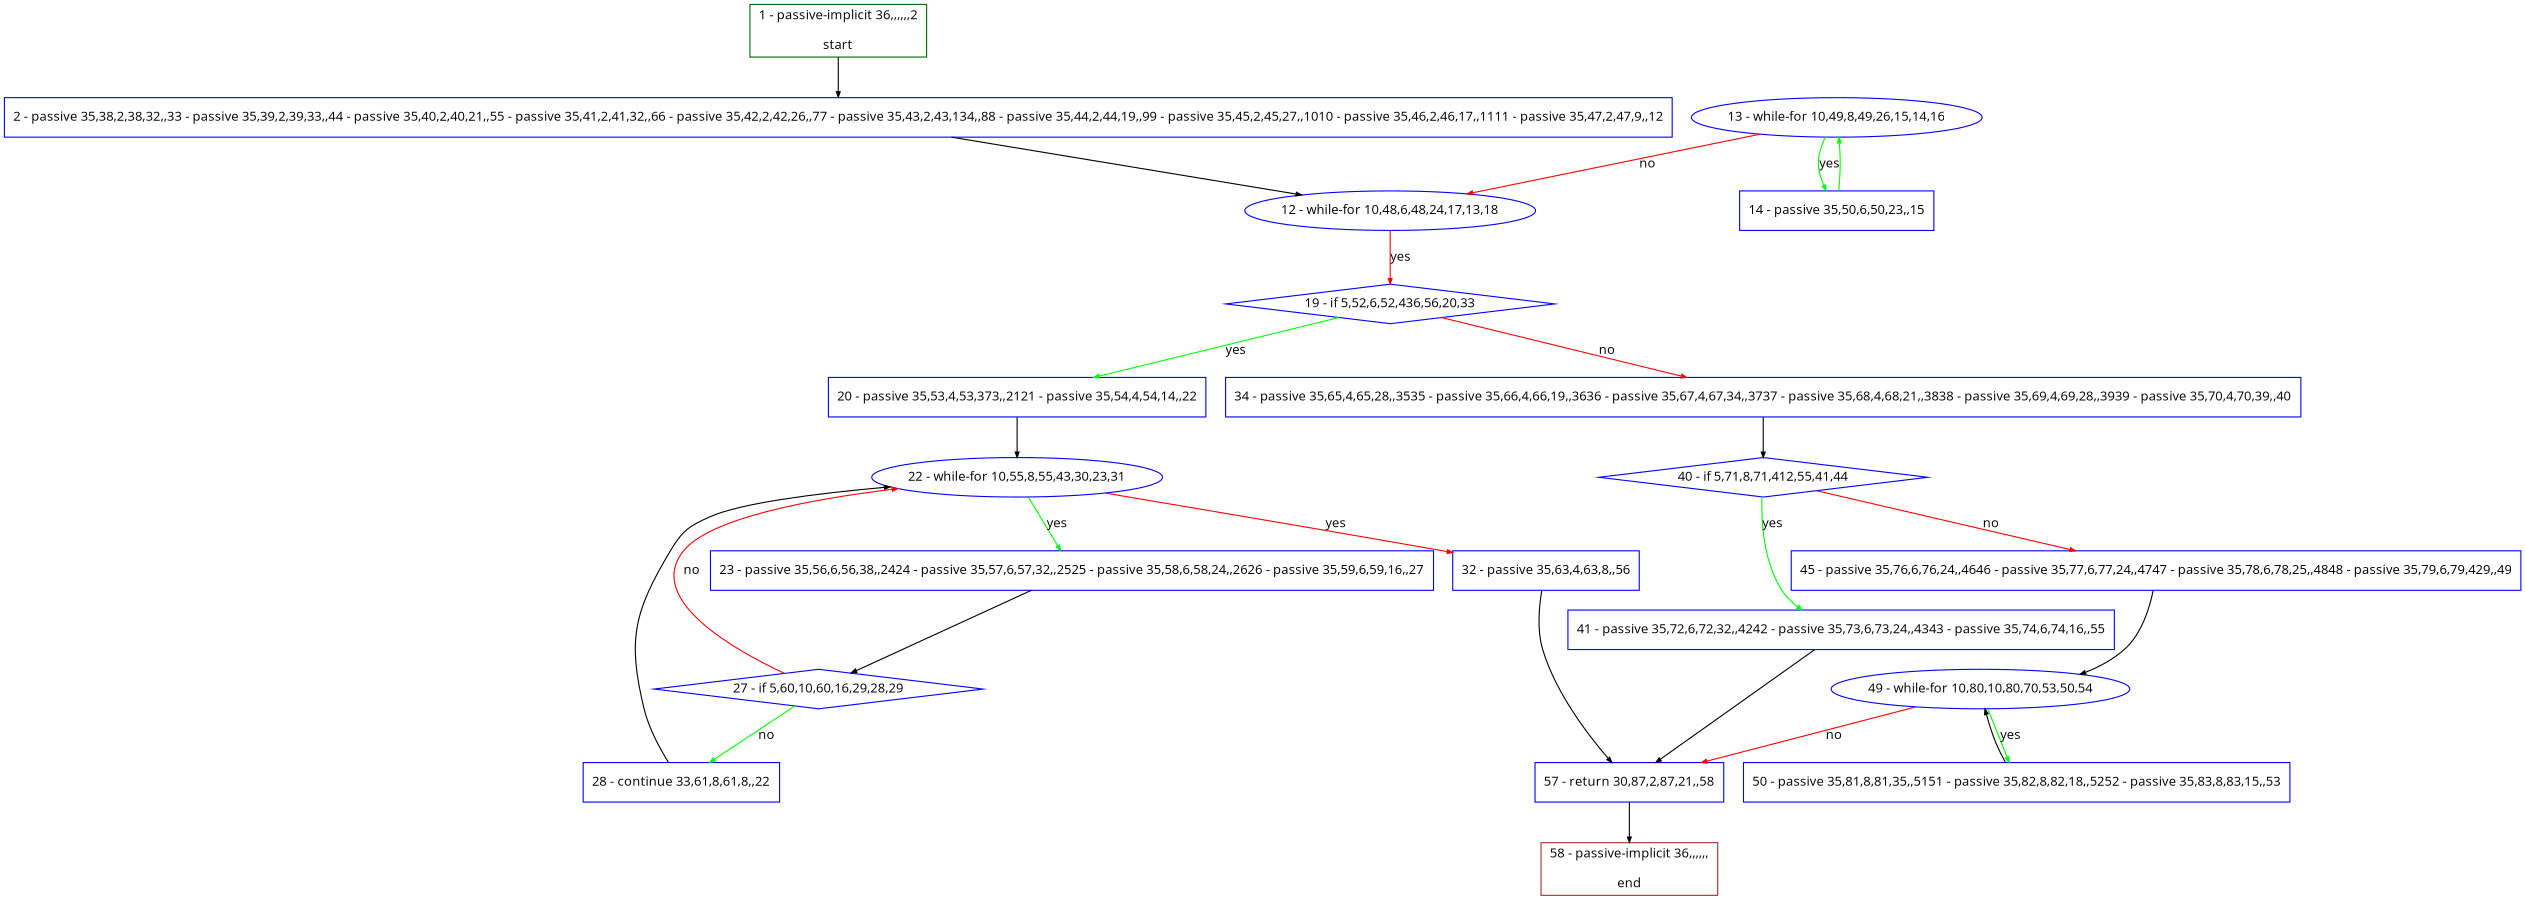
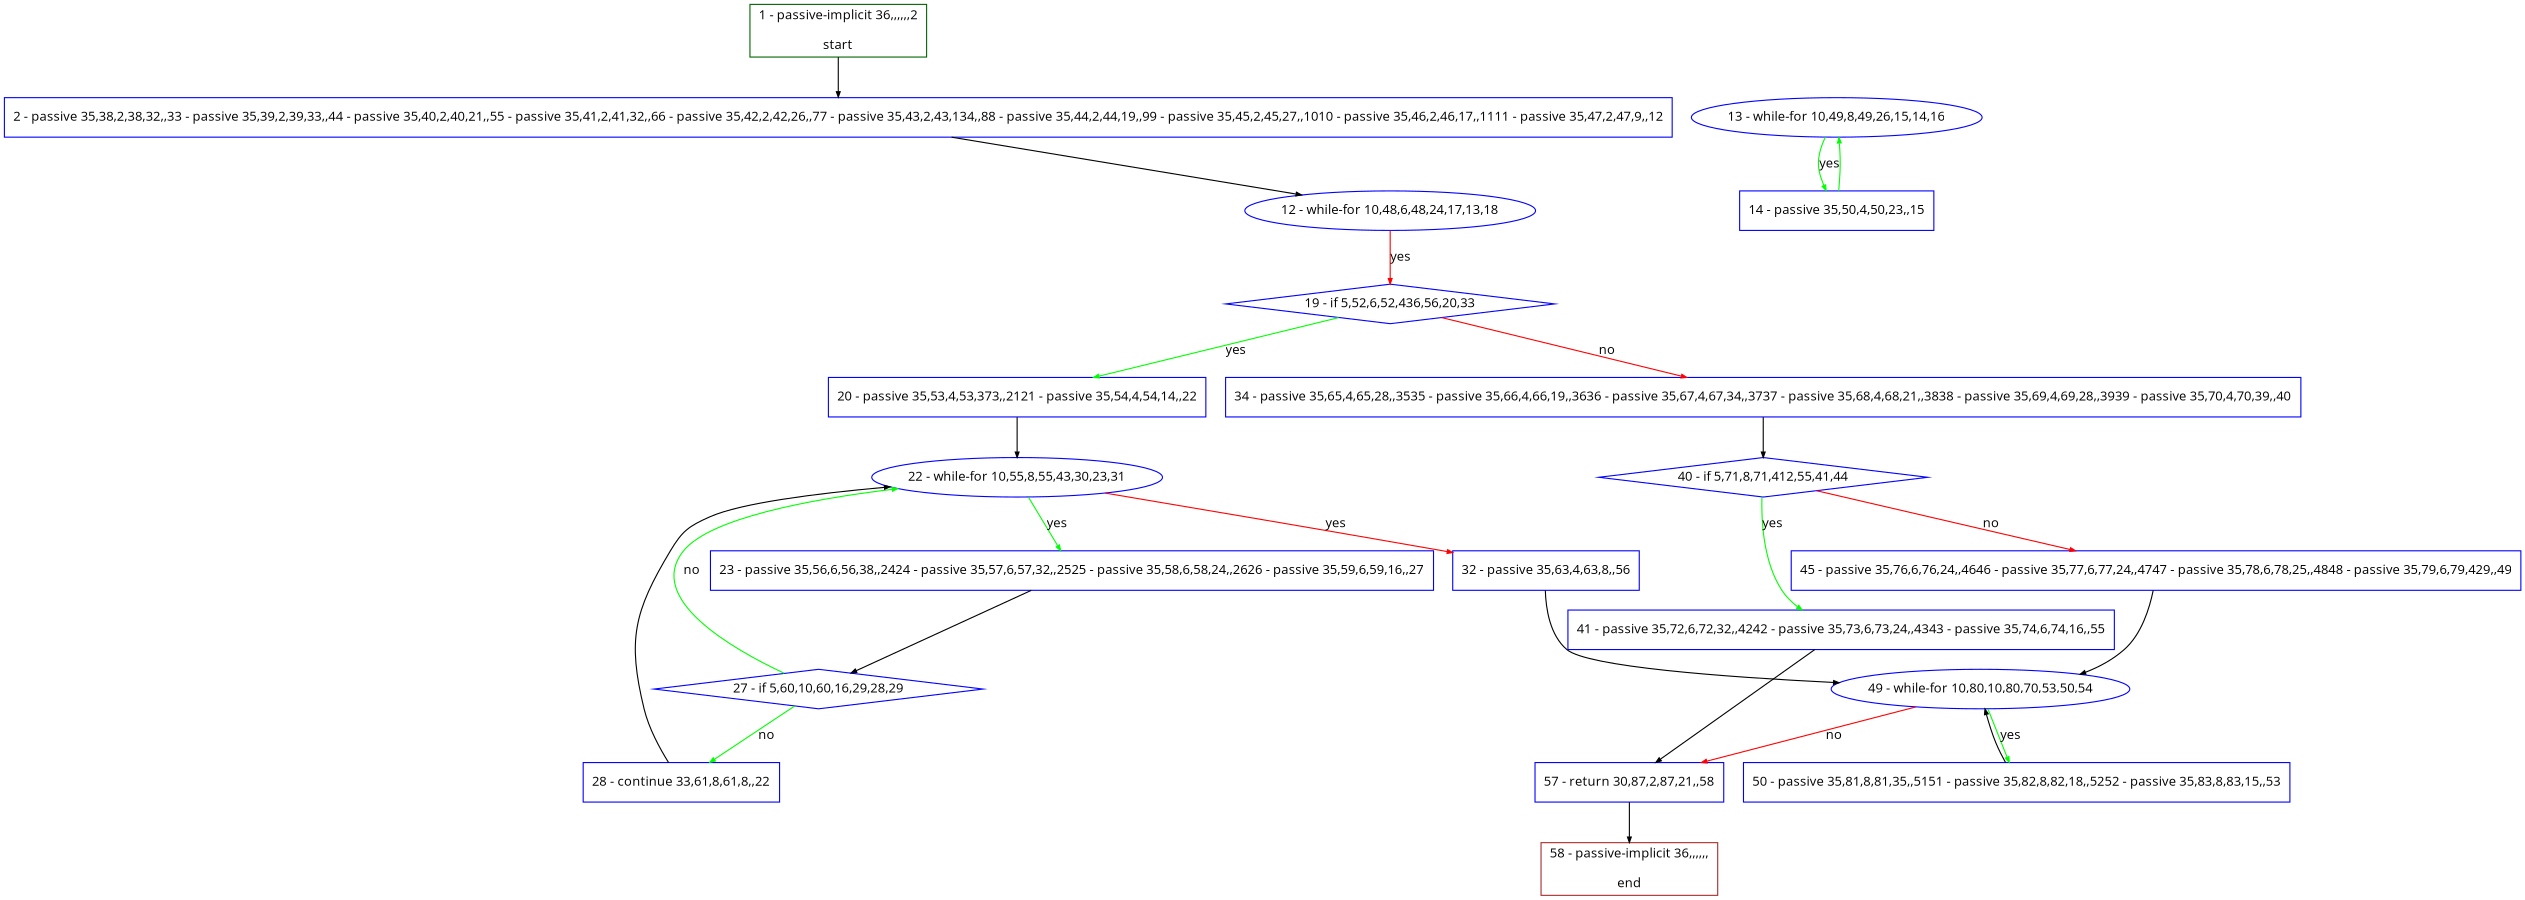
edge "13 - while-for 10,49,8,49,26,15,14,16" -> "12 - while-for 10,48,6,48,24,17,13,18": removed, label "no"
node "14 - passive 35,50,6,50,23,,15": label "14 - passive 35,50,6,50,23,,15" -> "14 - passive 35,50,4,50,23,,15"
edge "27 - if 5,60,10,60,16,29,28,29" -> "22 - while-for 10,55,8,55,43,30,23,31": color #ff0000 -> #00ff00
edge "32 - passive 35,63,4,63,8,,56" -> "57 - return 30,87,2,87,21,,58": now "32 - passive 35,63,4,63,8,,56" -> "49 - while-for 10,80,10,80,70,53,50,54"
